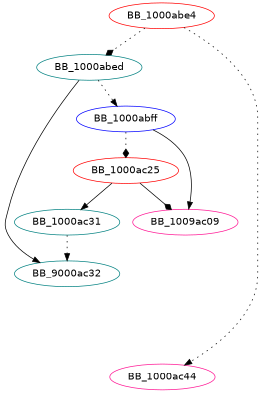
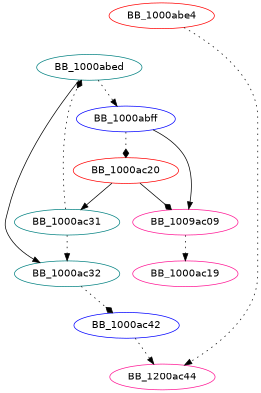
edge "BB_1000abe4" -> "BB_1000abed": now "BB_1000ac31" -> "BB_1000abed"
node "BB_1000ac25": label "BB_1000ac25" -> "BB_1000ac20"
node "BB_9000ac32": label "BB_9000ac32" -> "BB_1000ac32"
node "BB_1000ac19": added
node "BB_1000ac42": added
node "BB_1000ac44": label "BB_1000ac44" -> "BB_1200ac44"
